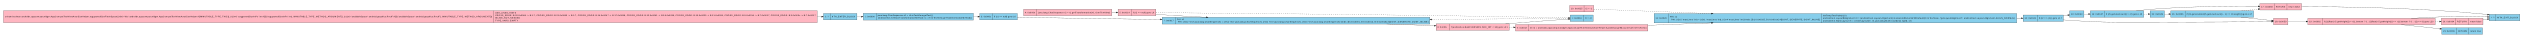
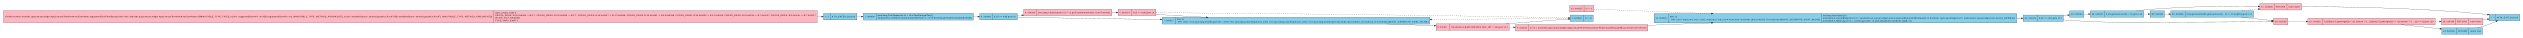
edge "3: 0x000c" -> "4: 0x000e": added
edge "19: 0x0062" -> "1: ?": now "21: 0x0065" -> "1: ?"
